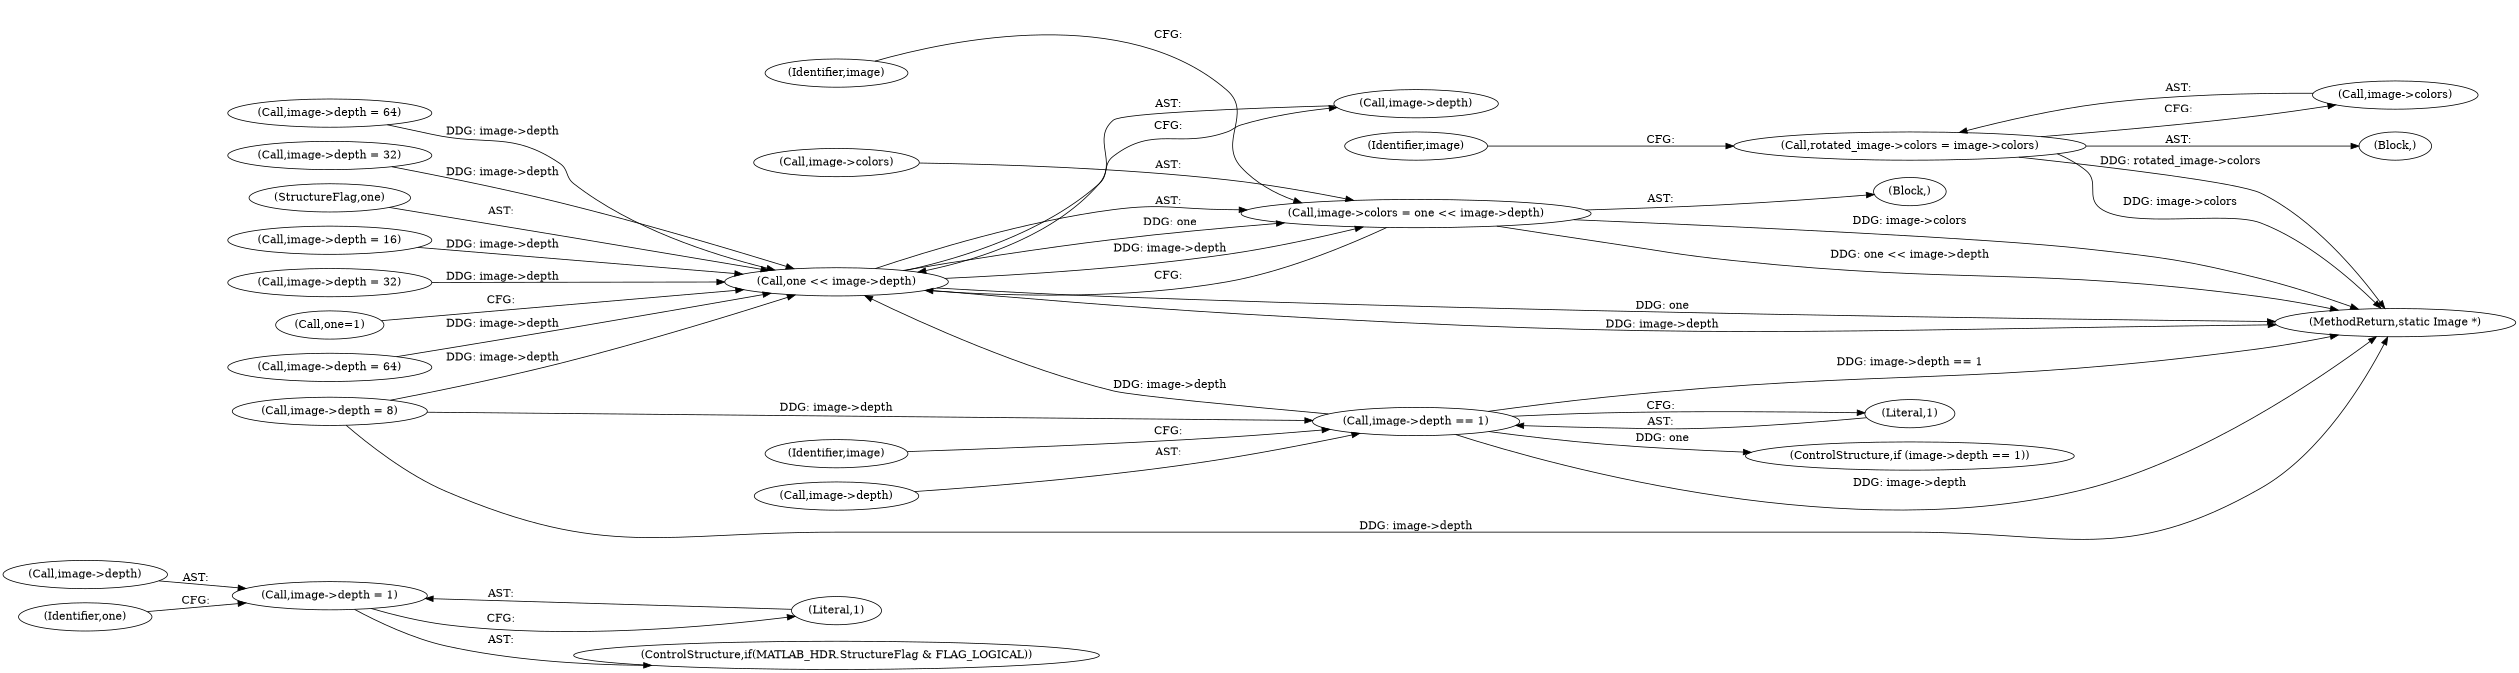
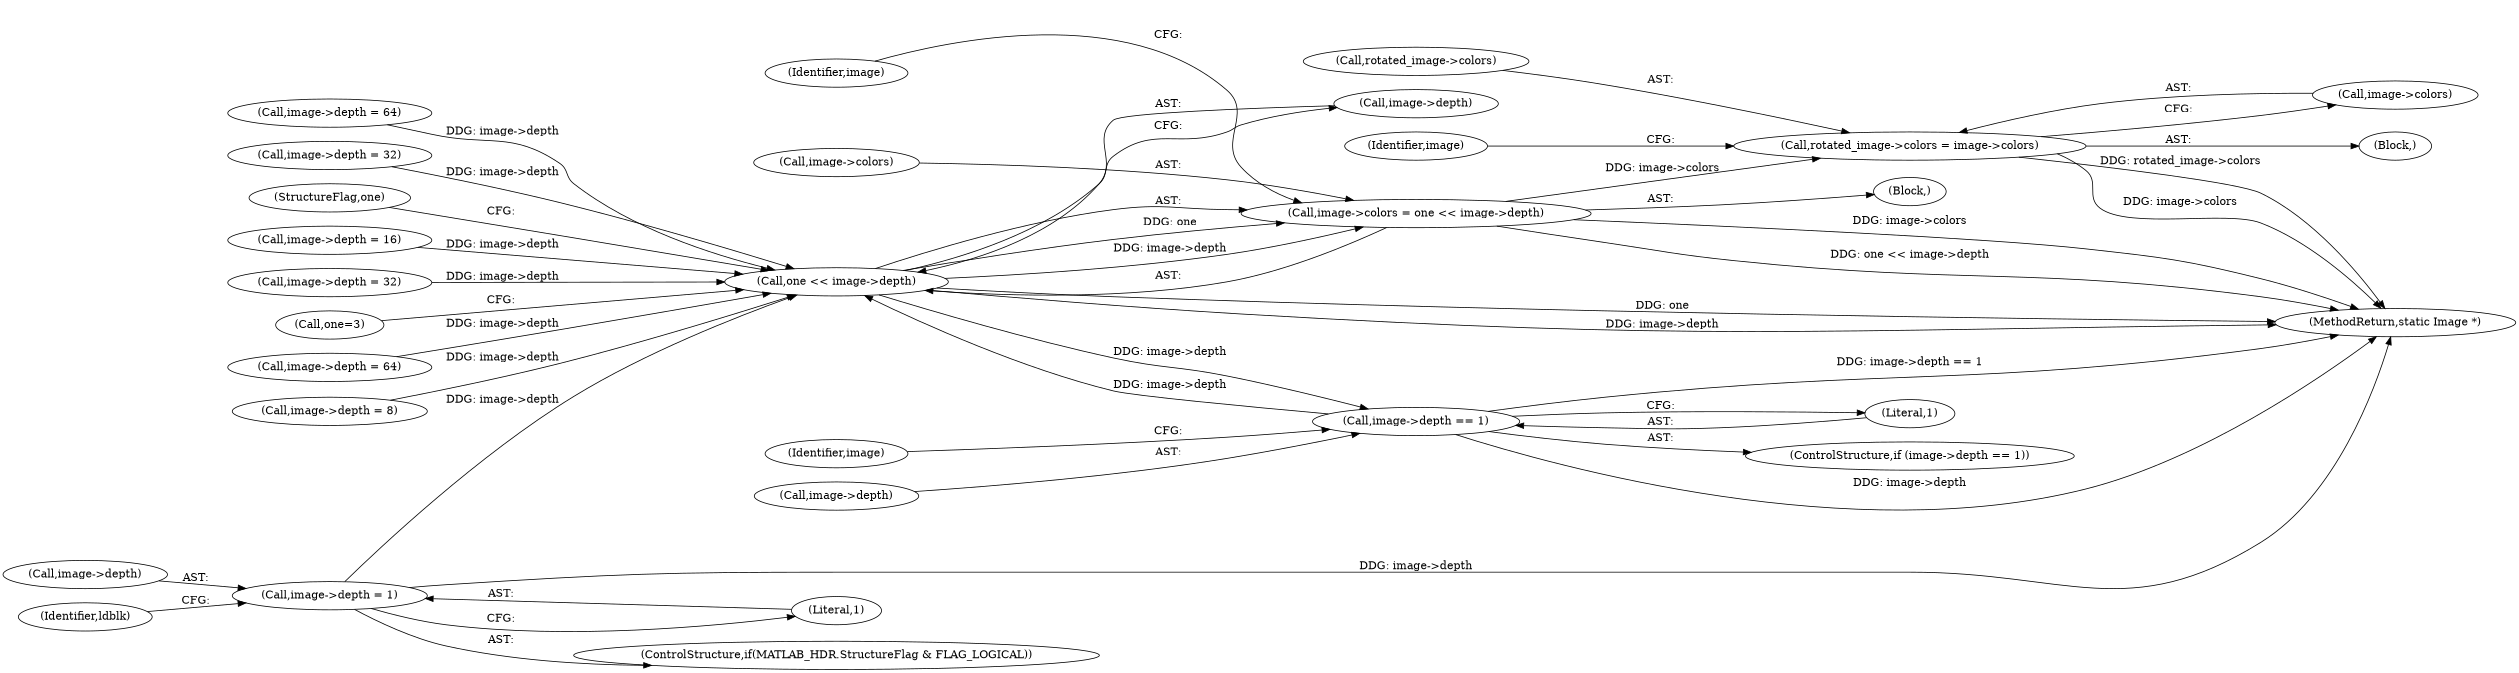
node "(Call,rotated_image->colors)": added
edge "(Call,image->colors = one << image->depth)" -> "(Call,rotated_image->colors = image->colors)": added, label "DDG: image->colors"
edge "(StructureFlag,one)" -> "(Call,one << image->depth)": label "AST: " -> "CFG: "
edge "(Call,image->colors = one << image->depth)" -> "(Call,one << image->depth)": label "CFG: " -> "AST: "
node "(Call,one=1)": label "(Call,one=1)" -> "(Call,one=3)"
edge "(Call,image->depth = 1)" -> "(Call,one << image->depth)": added, label "DDG: image->depth"
edge "(Call,image->depth = 8)" -> "(Call,image->depth == 1)": now "(Call,one << image->depth)" -> "(Call,image->depth == 1)"
edge "(Call,image->depth == 1)" -> "(ControlStructure,if (image->depth == 1))": label "DDG: one" -> "AST: "
edge "(Call,image->depth = 8)" -> "(MethodReturn,static Image *)": now "(Call,image->depth = 1)" -> "(MethodReturn,static Image *)"
node "(Identifier,one)": label "(Identifier,one)" -> "(Identifier,ldblk)"
